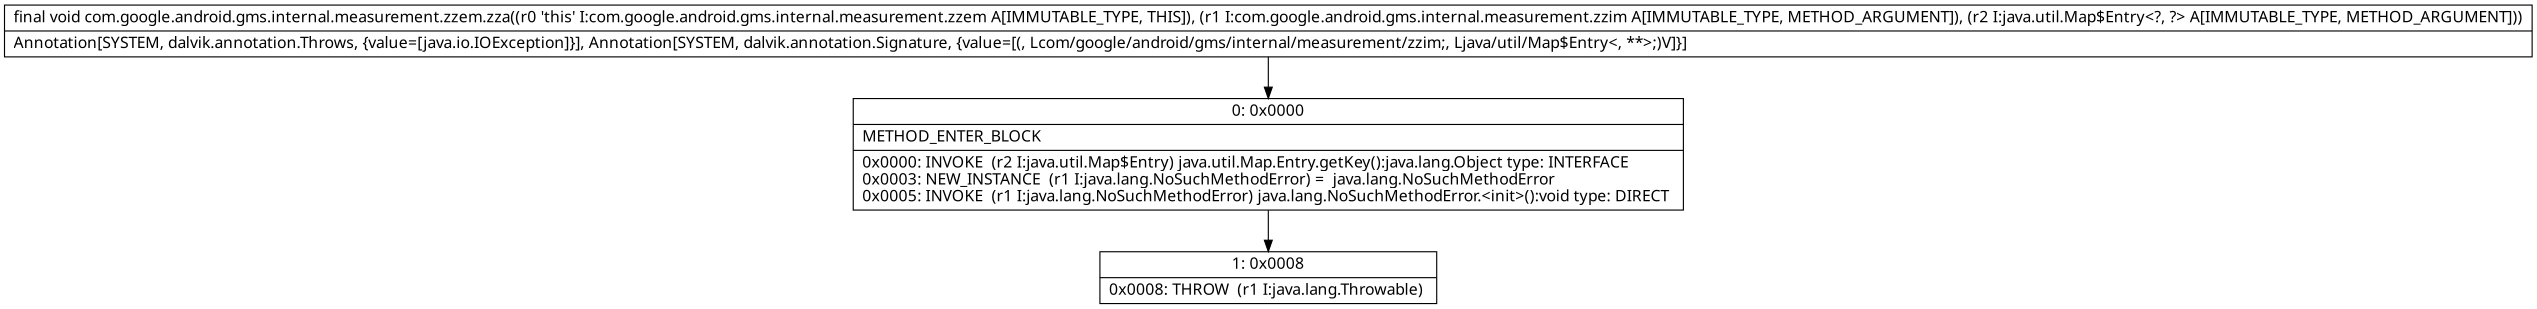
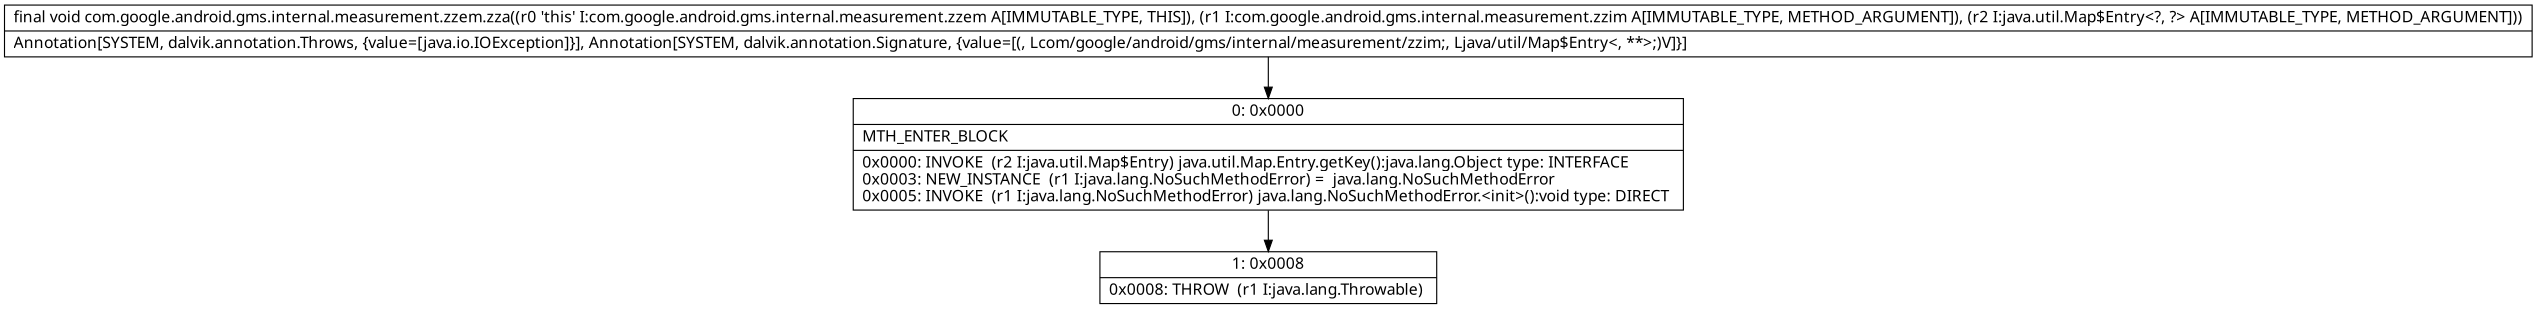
node "0: 0x0000": text "METHOD_ENTER_BLOCK" -> "MTH_ENTER_BLOCK"
